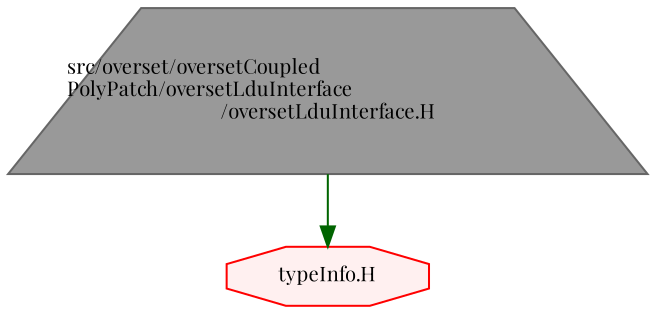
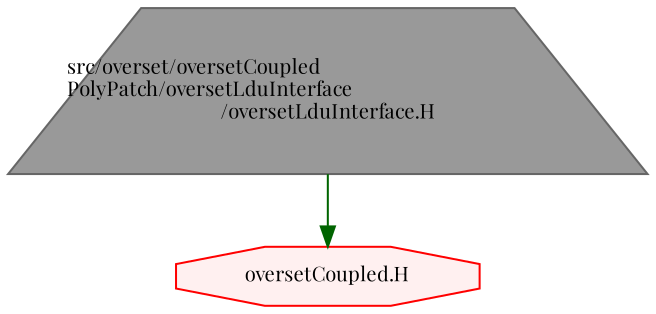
node "typeInfo.H": label "typeInfo.H" -> "oversetCoupled.H"
